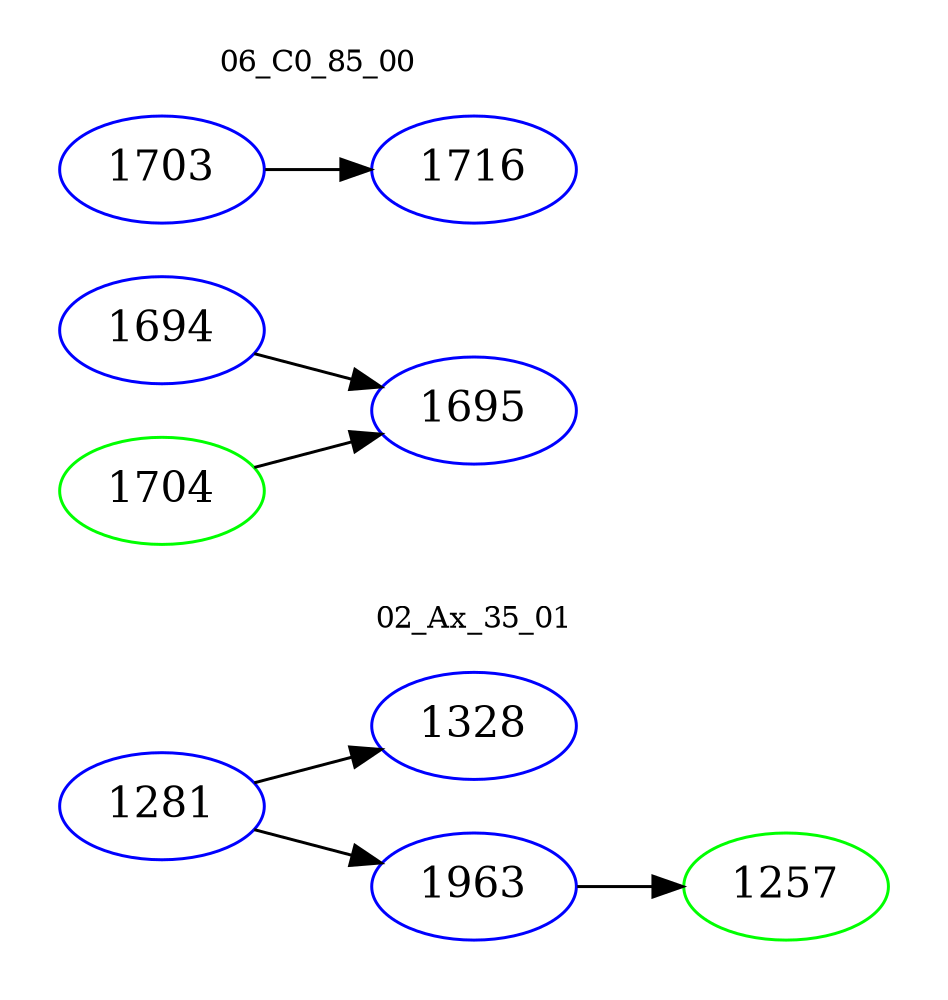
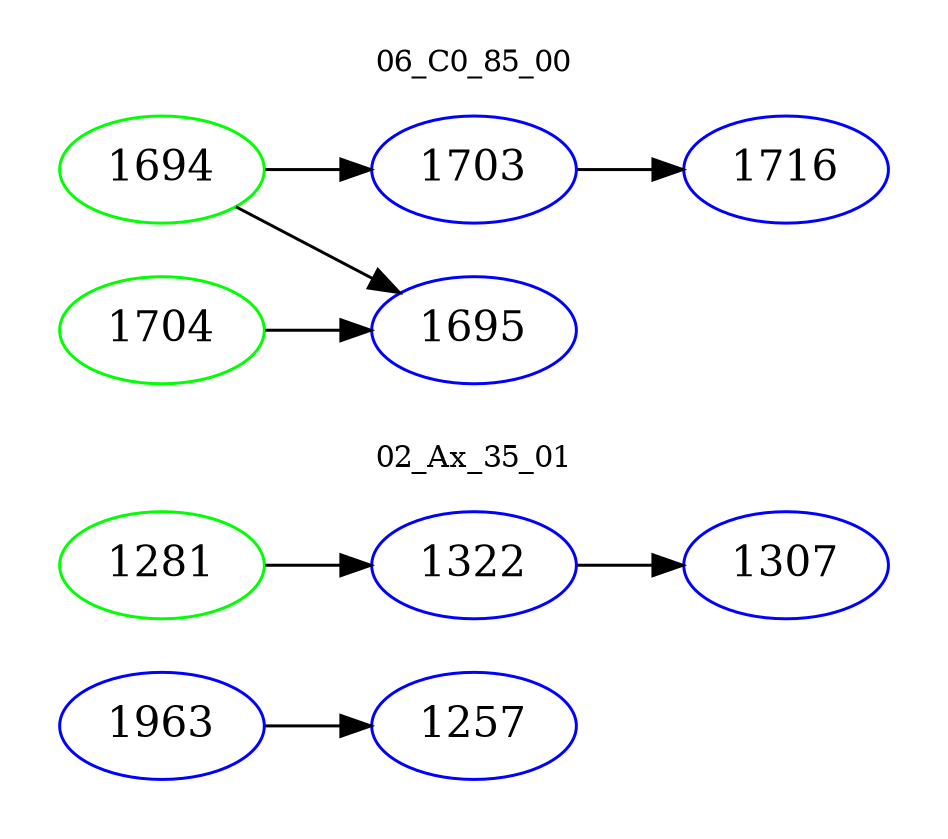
edge "1694" -> "1703": added
node "1694": color blue -> green
node "1307": added
node "1328": label "1328" -> "1322"
node "1281": color blue -> green
edge "1281" -> "1963": removed
node "1257": color green -> blue
